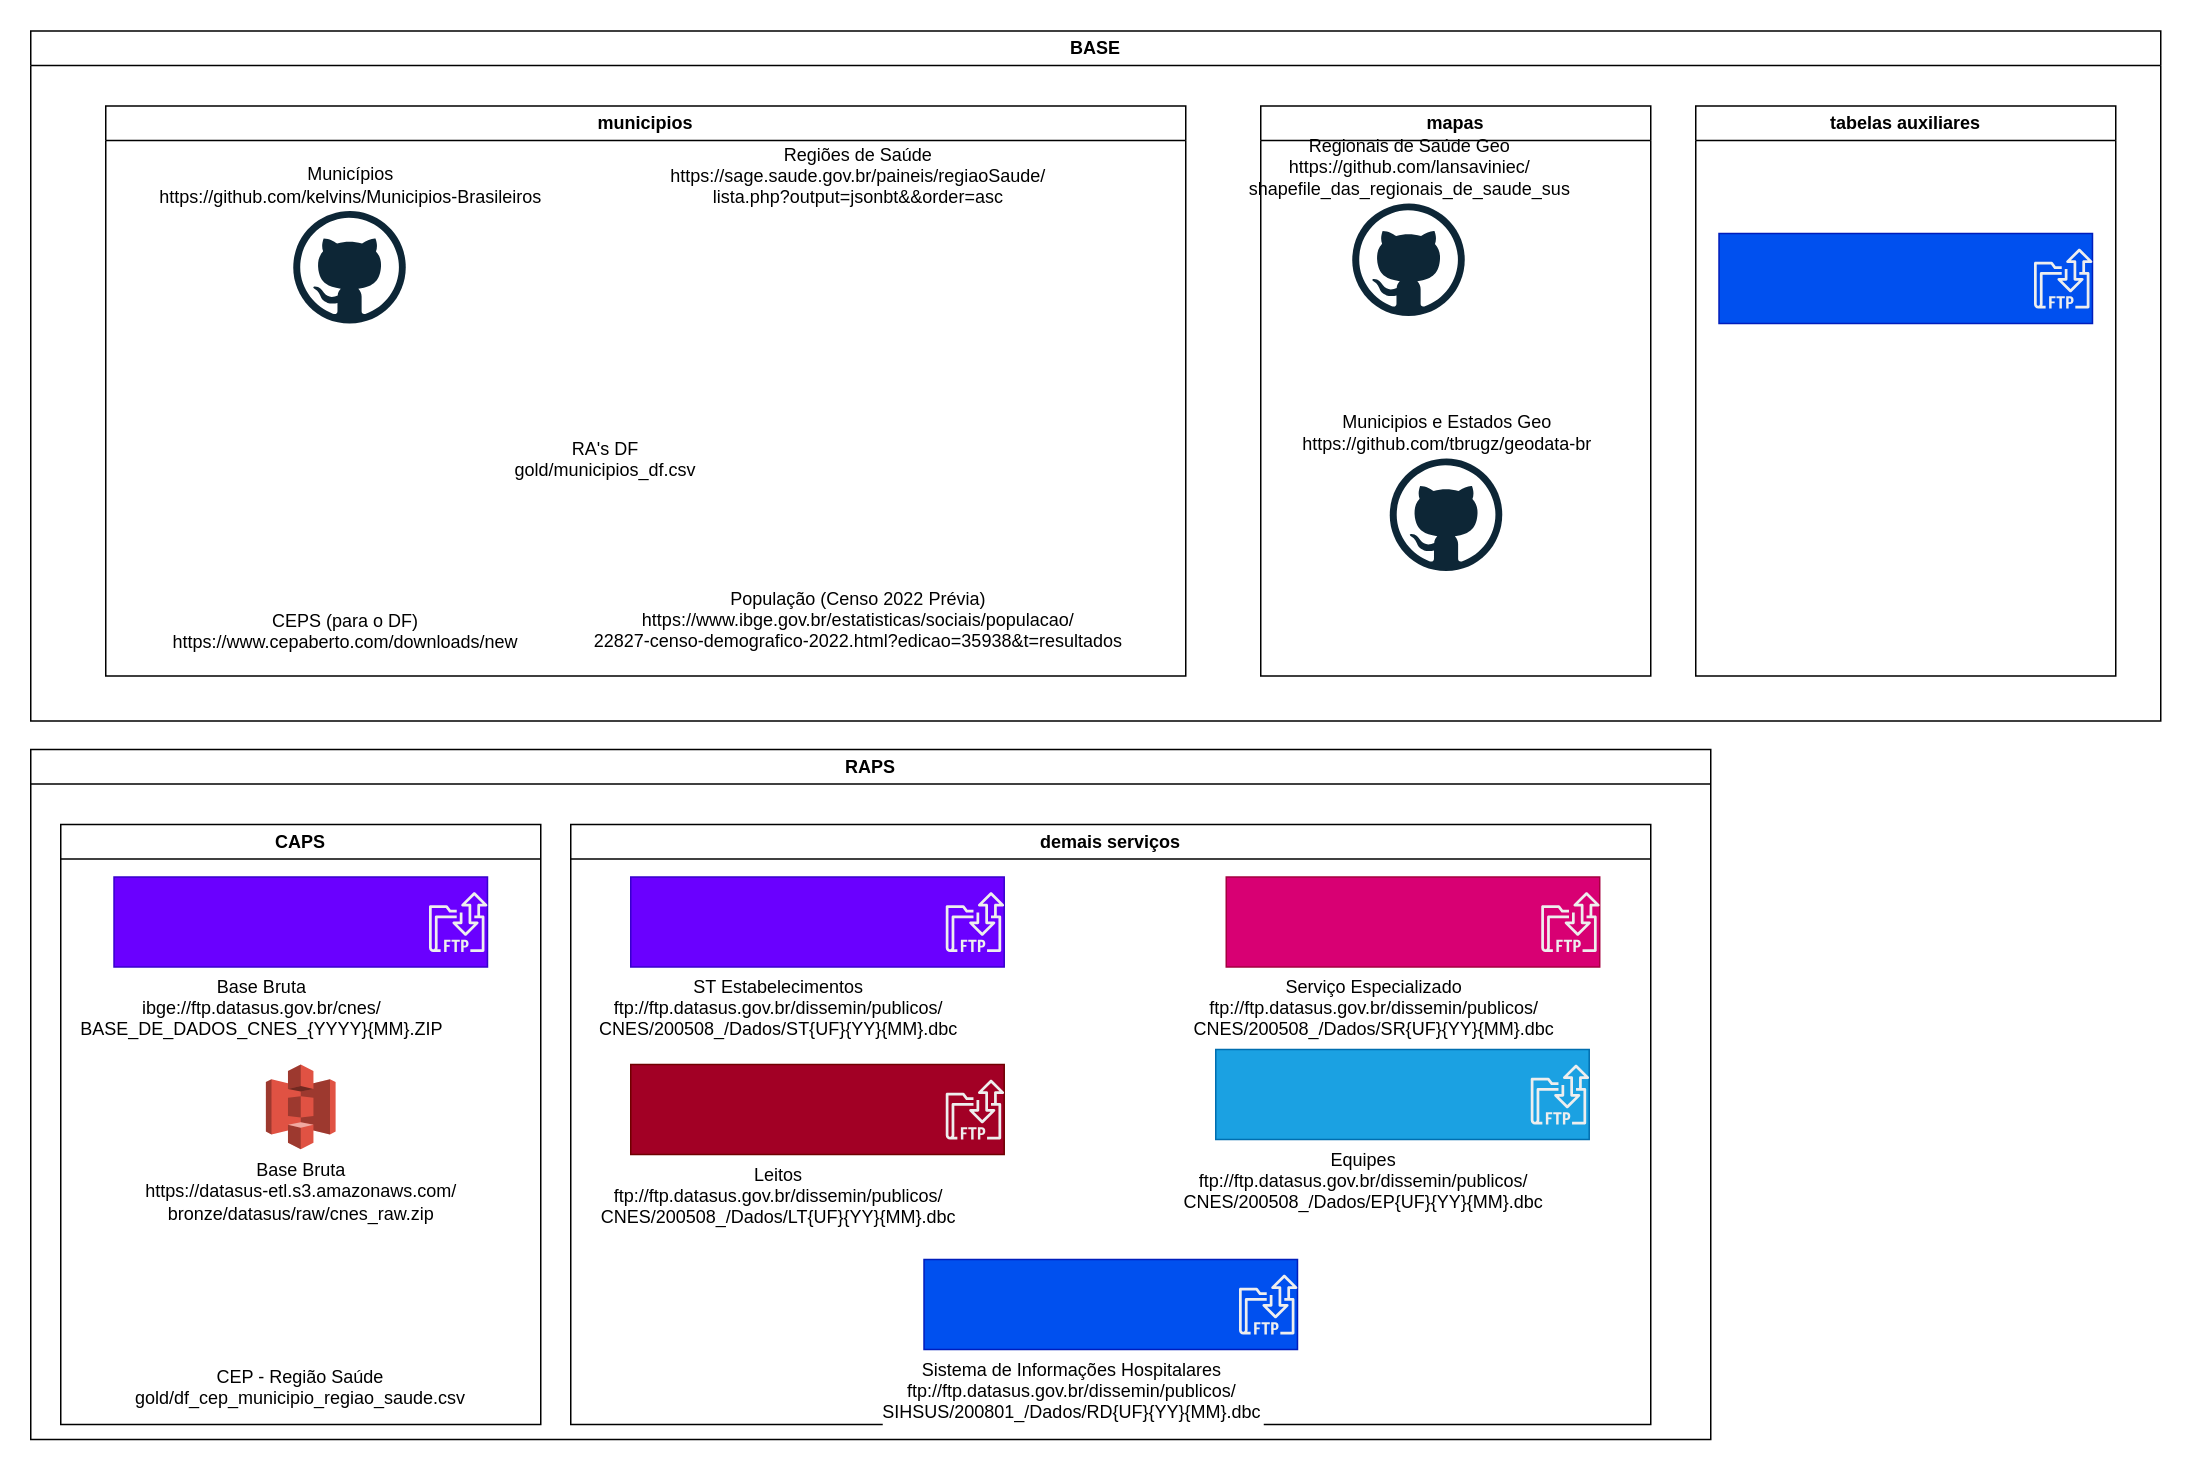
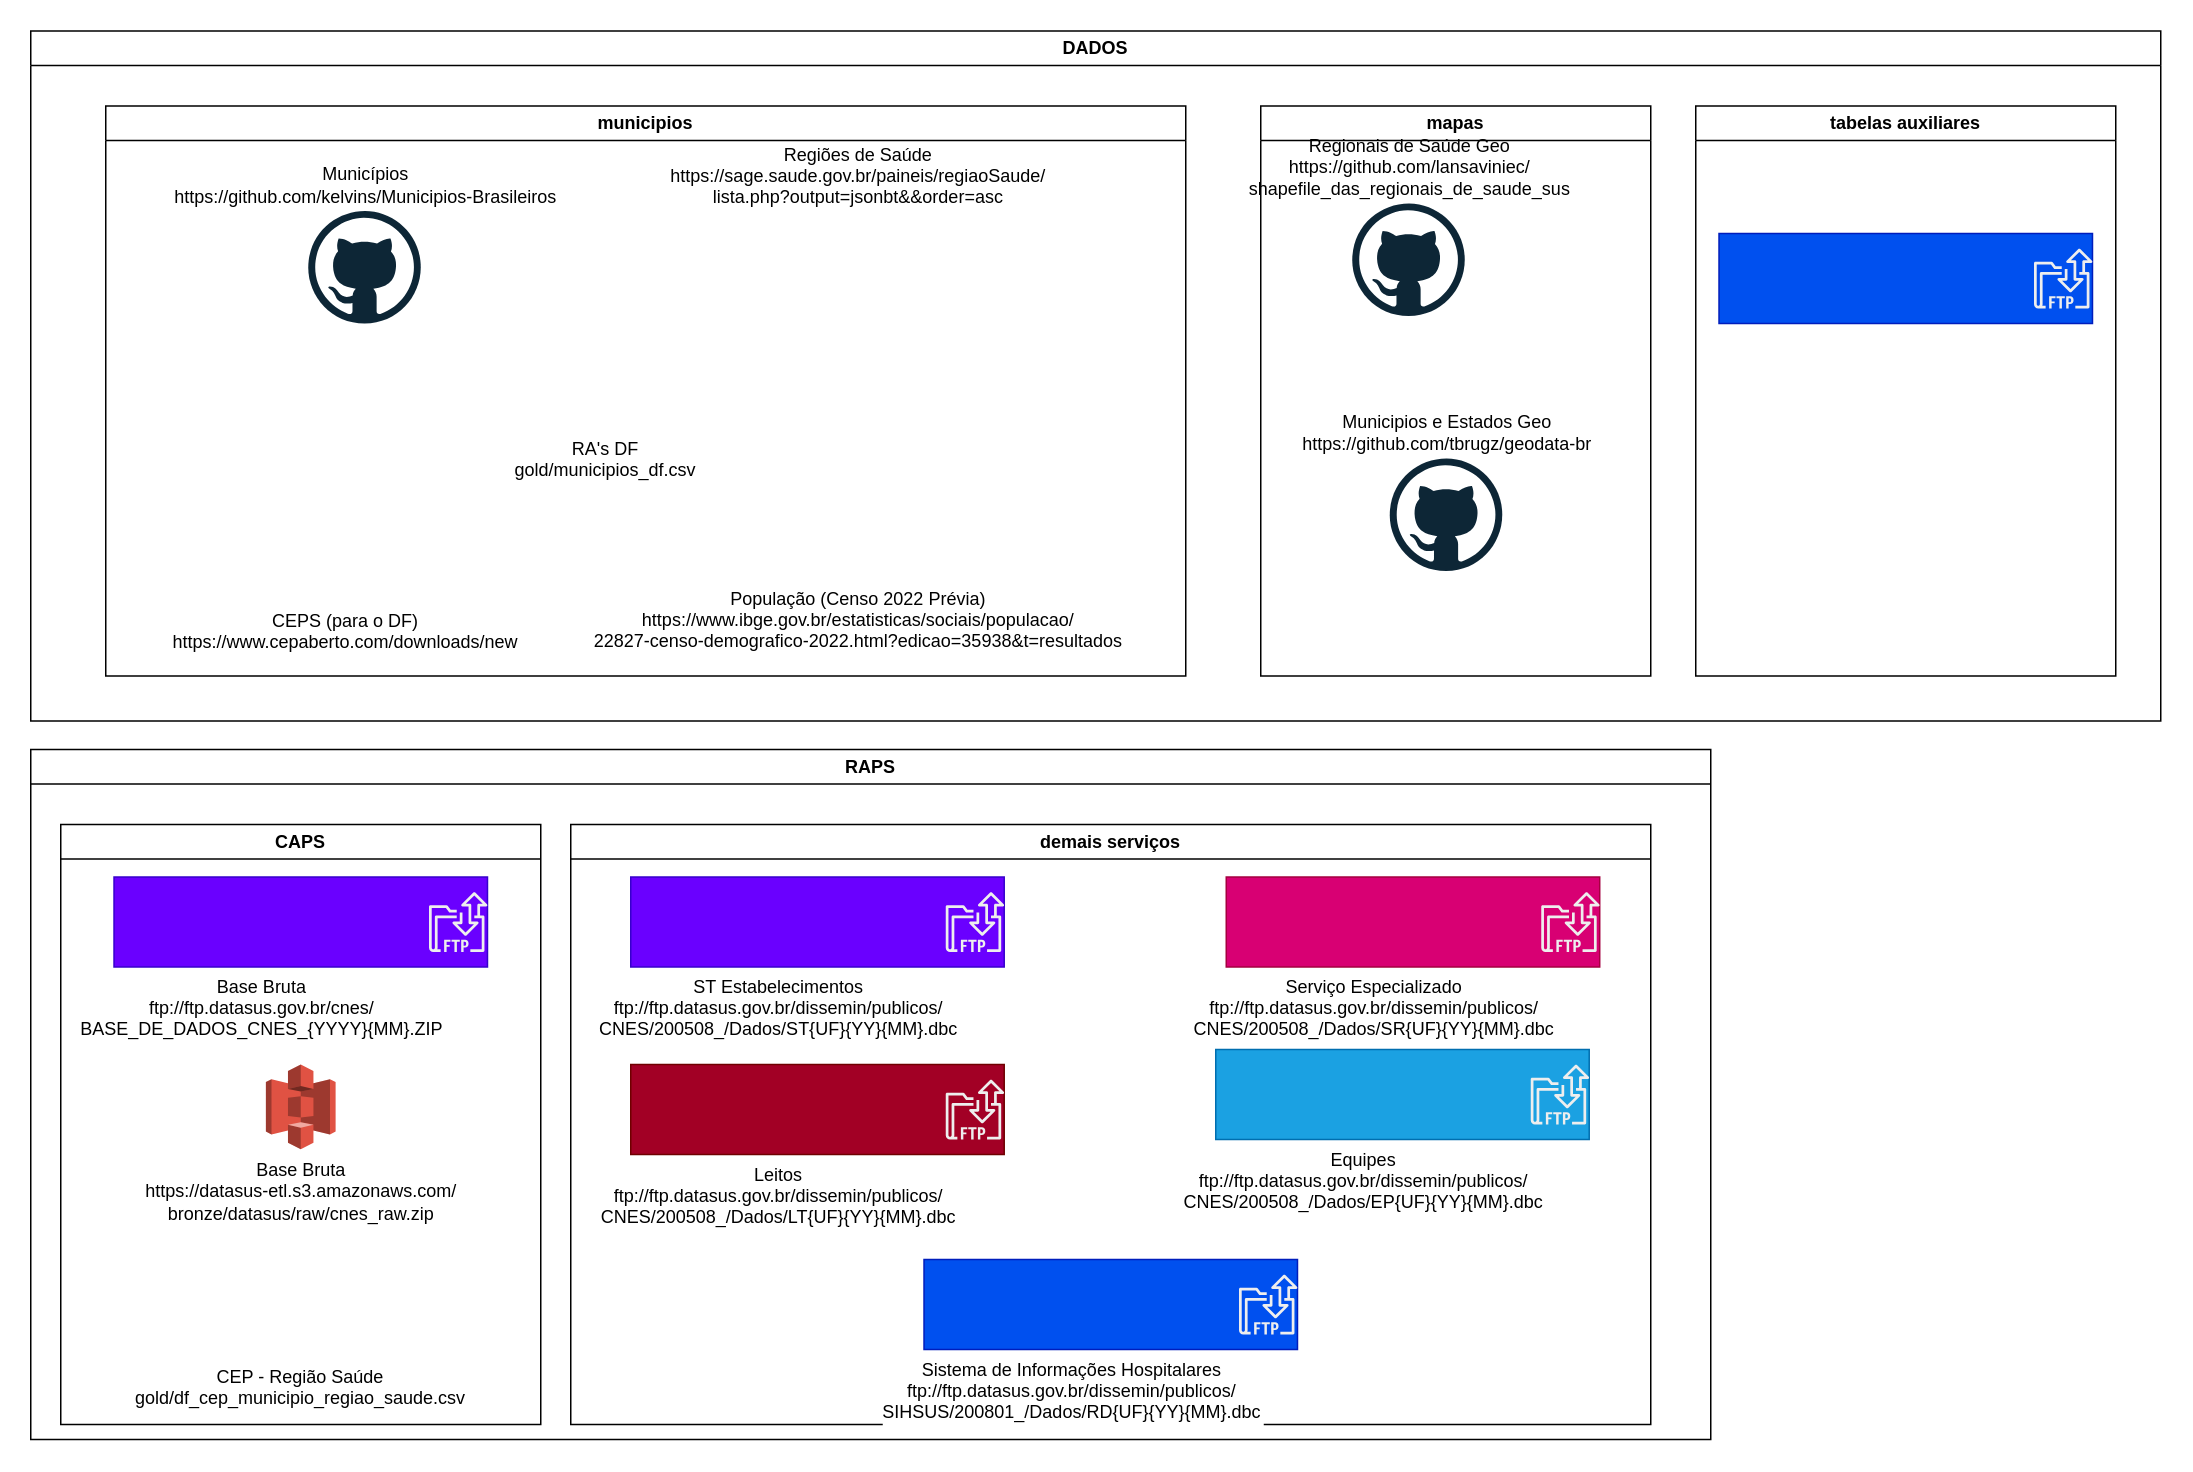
node "BASE": label "BASE" -> "DADOS"
node "Municípios https://github.com/kelvins/Municipios-Brasileiros": moved (350, 267) -> (365, 267)
node "Base Bruta ibge://ftp.datasus.gov.br/cnes/ BASE_DE_DADOS_CNES_{YYYY}{MM}.ZIP": label "Base Bruta ibge://ftp.datasus.gov.br/cnes/ BASE_DE_DADOS_CNES_{YYYY}{MM}.ZIP" -> "Base Bruta ftp://ftp.datasus.gov.br/cnes/ BASE_DE_DADOS_CNES_{YYYY}{MM}.ZIP"
